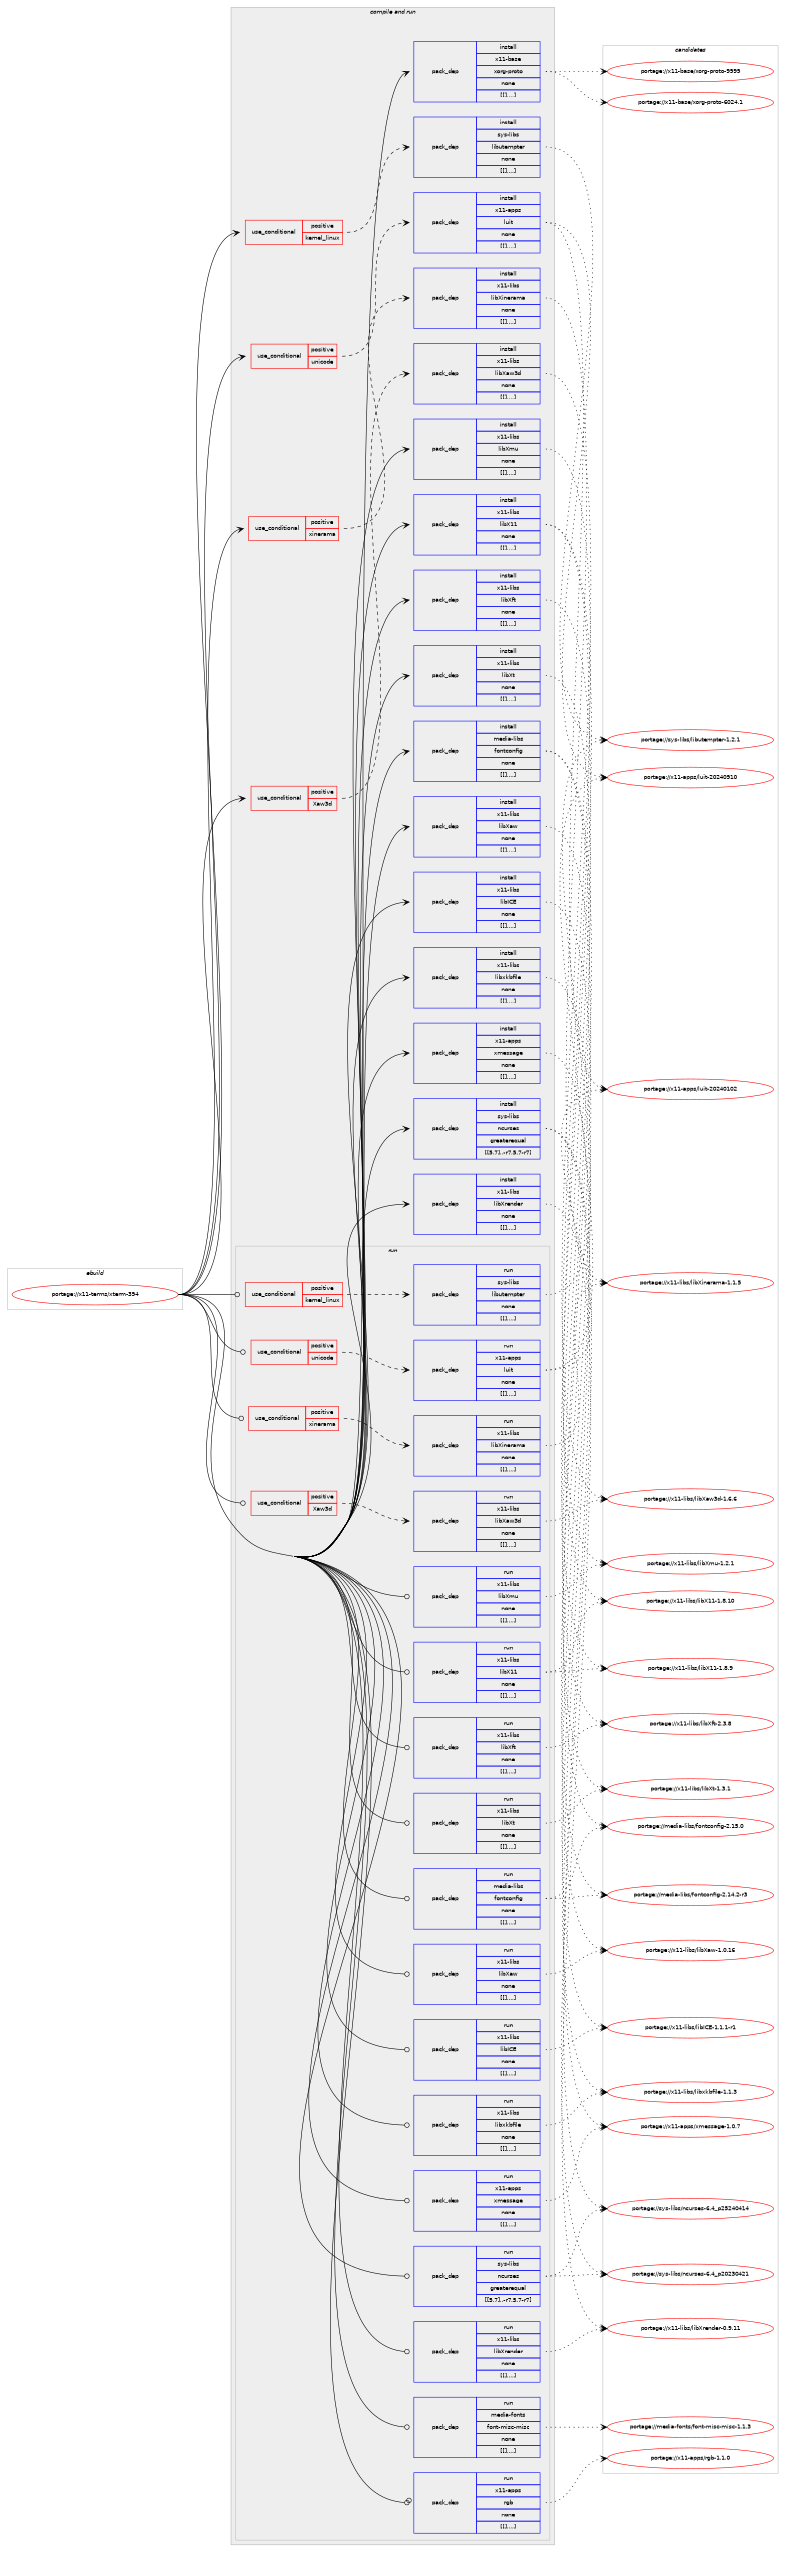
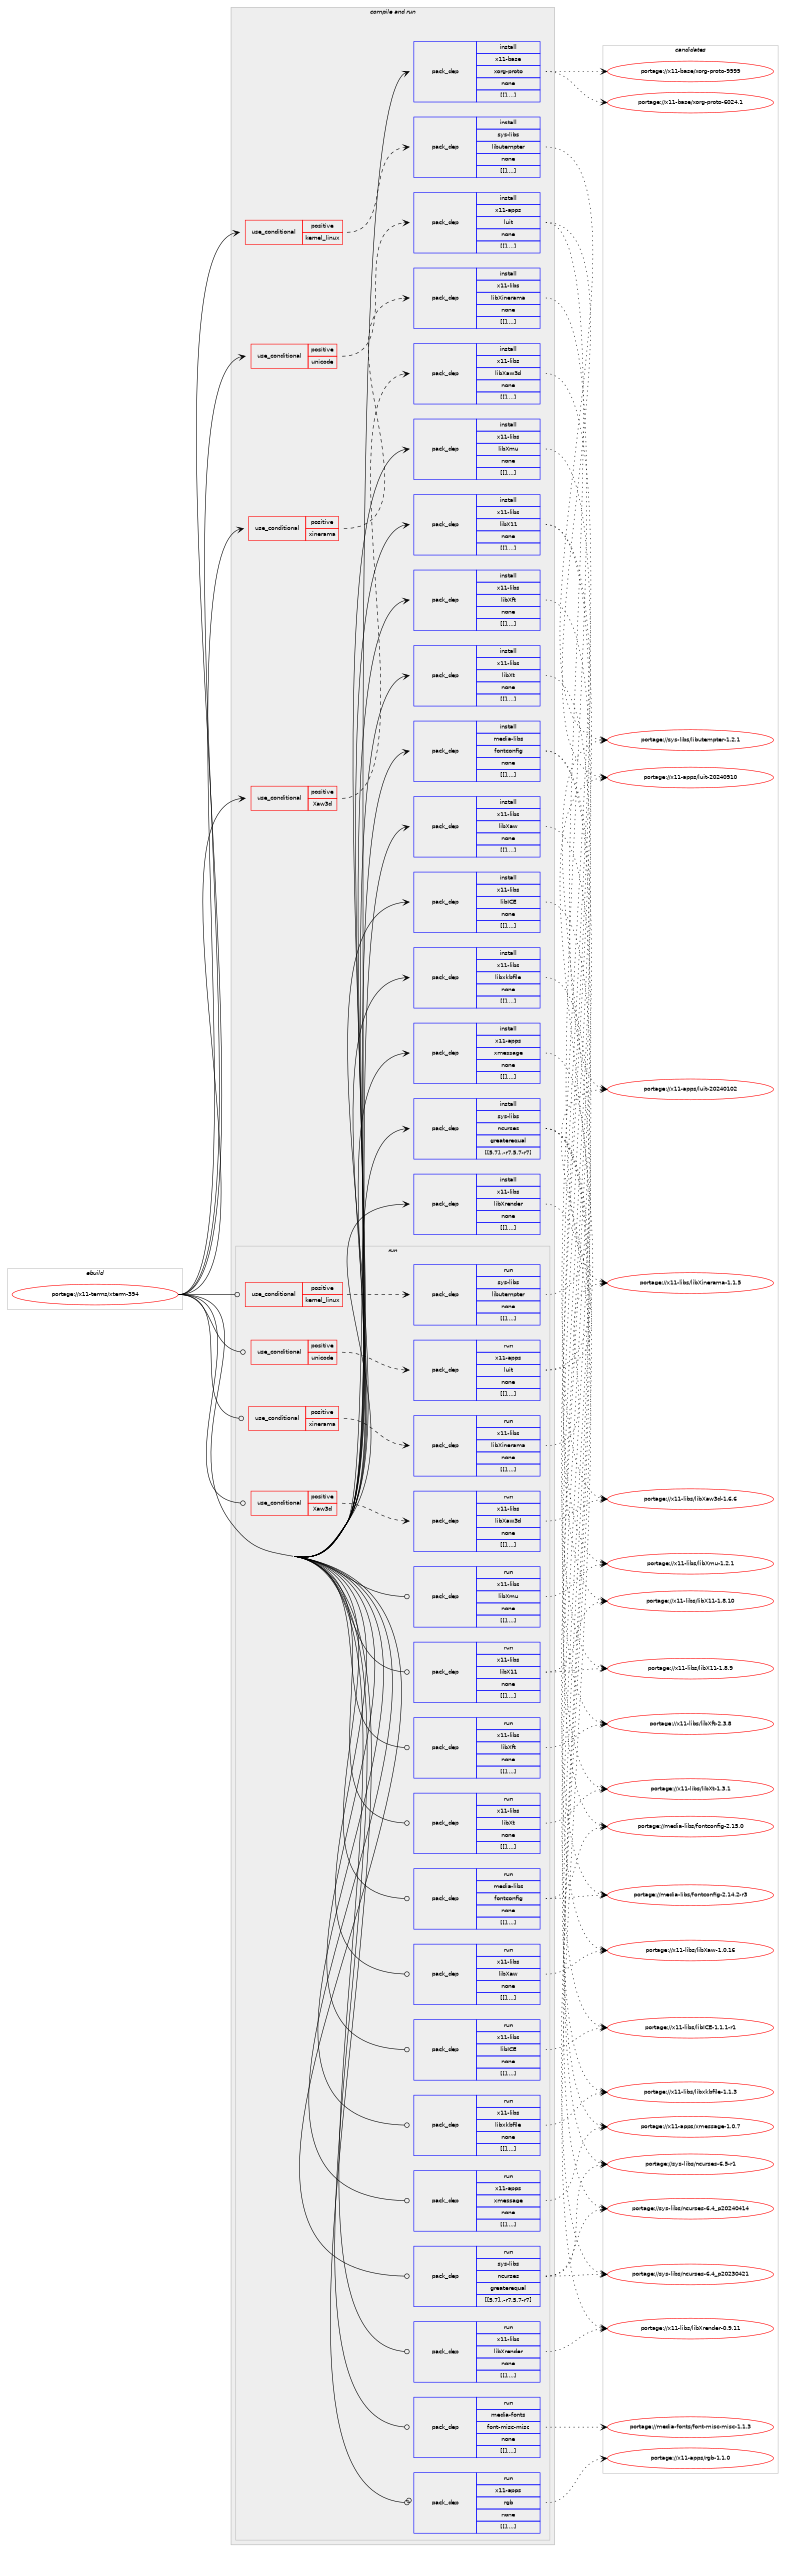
node "portage://sys-libs/ncurses-6.5-r1": added
node "portage://sys-libs/ncurses-6.4_p25240414": label "portage://sys-libs/ncurses-6.4_p25240414" -> "portage://sys-libs/ncurses-6.4_p20240414"
